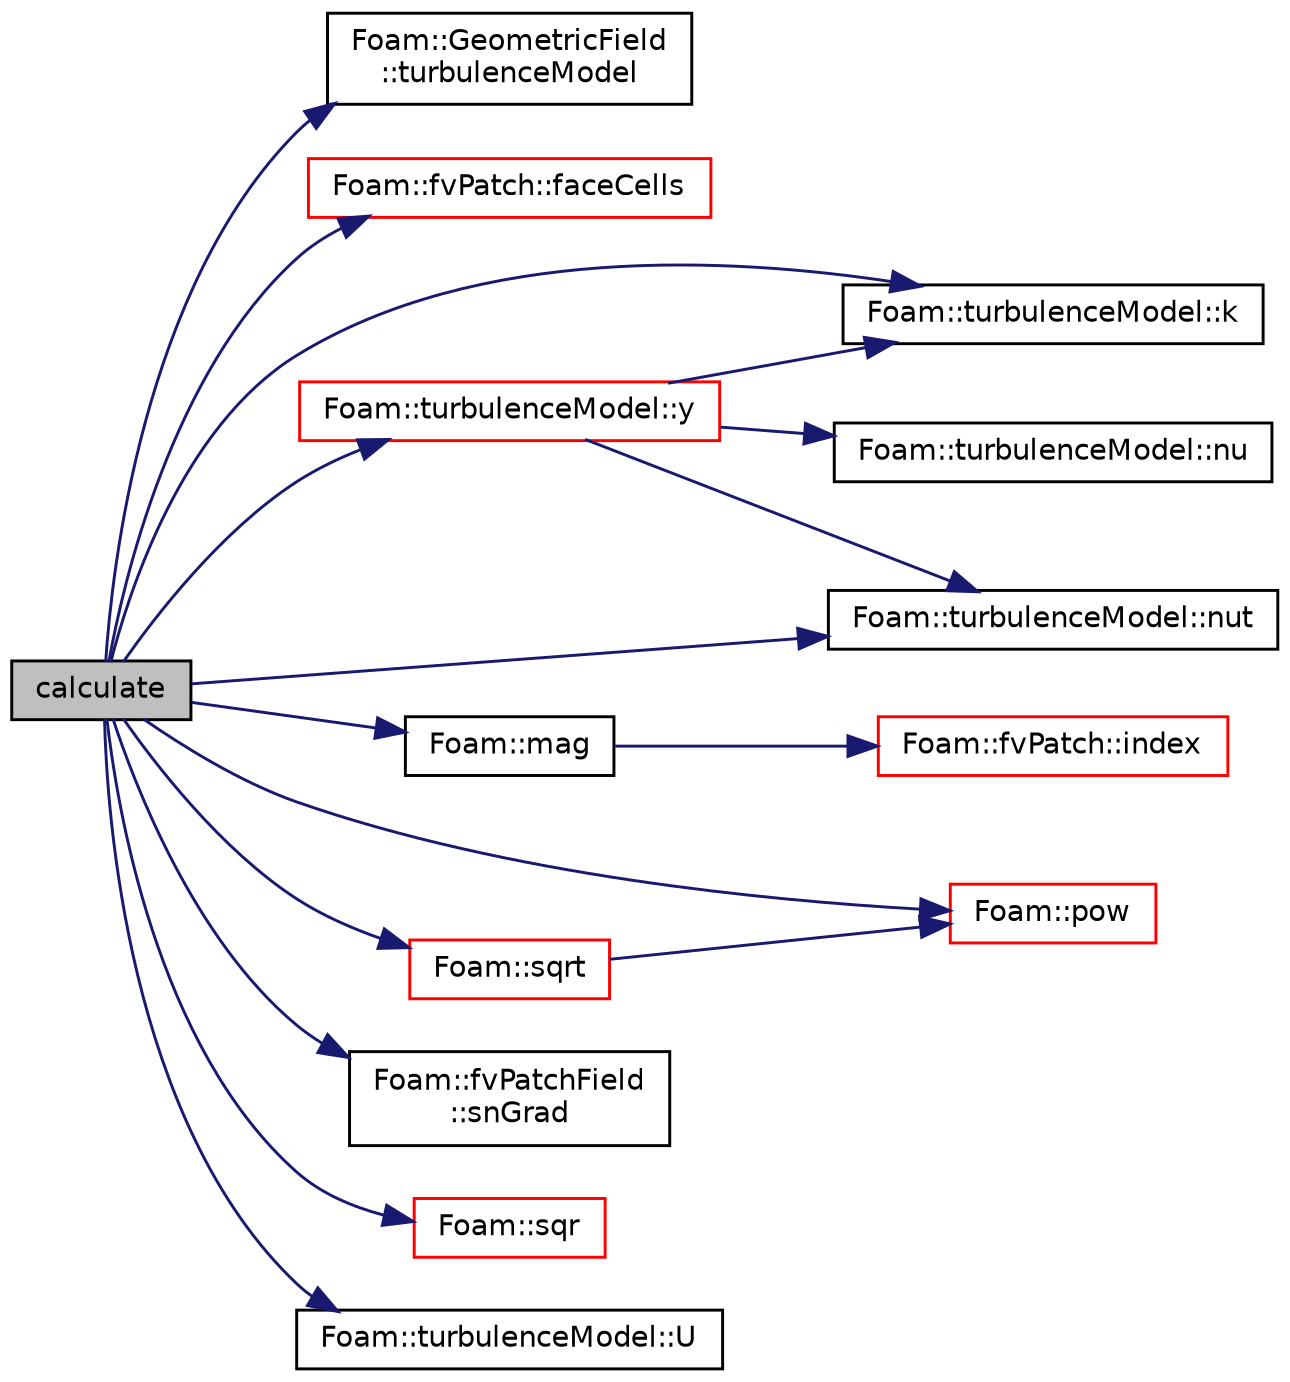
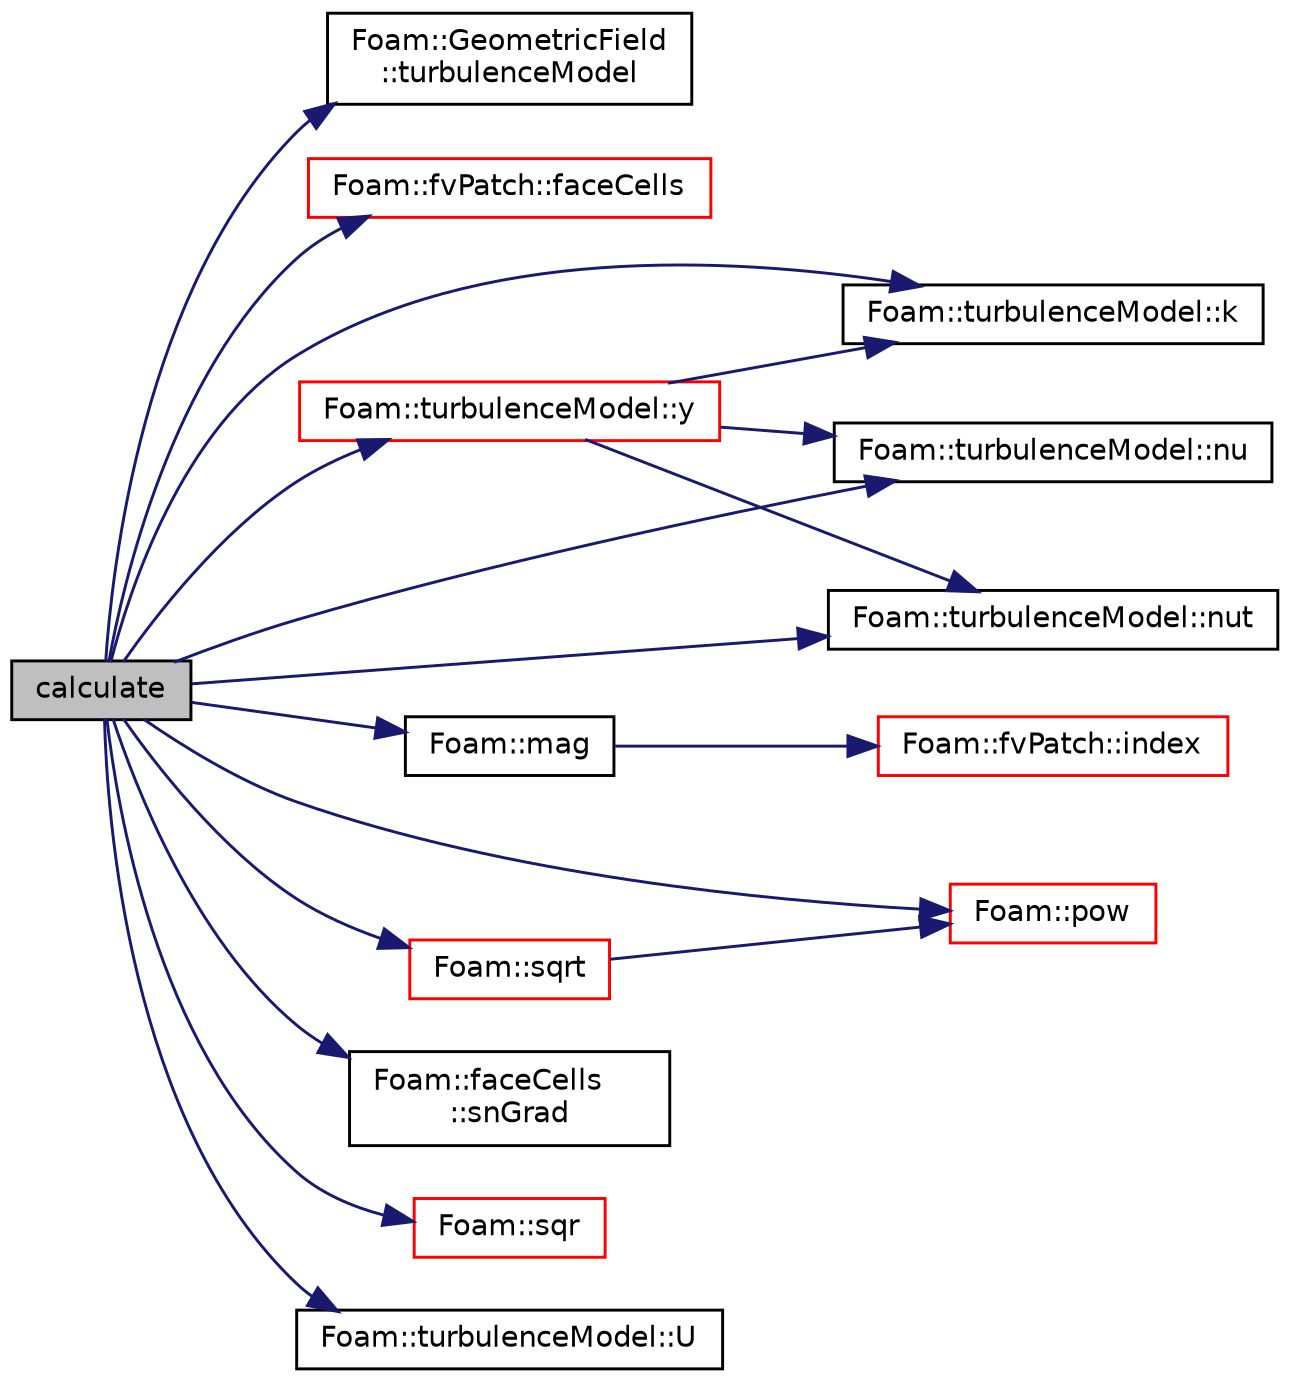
edge "calculate" -> "Foam::turbulenceModel::nu": added
node "Foam::fvPatchField ::snGrad": label "Foam::fvPatchField ::snGrad" -> "Foam::faceCells ::snGrad"
